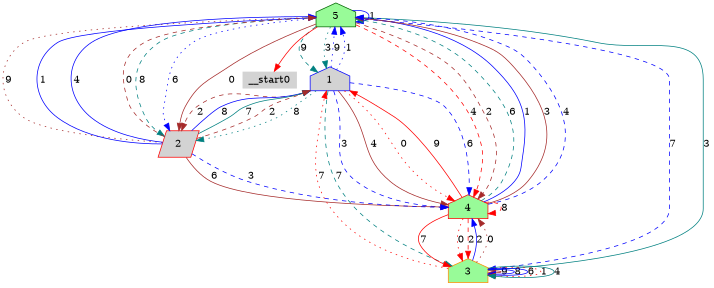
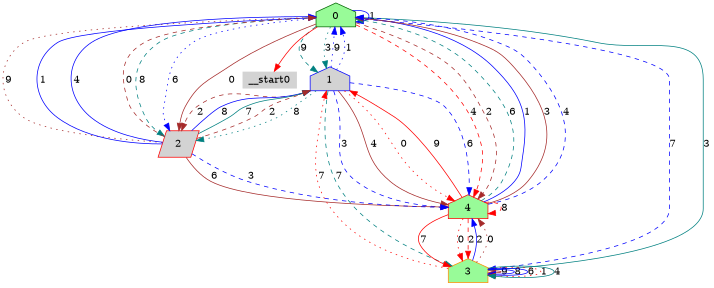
node "5": label "5" -> "0"
